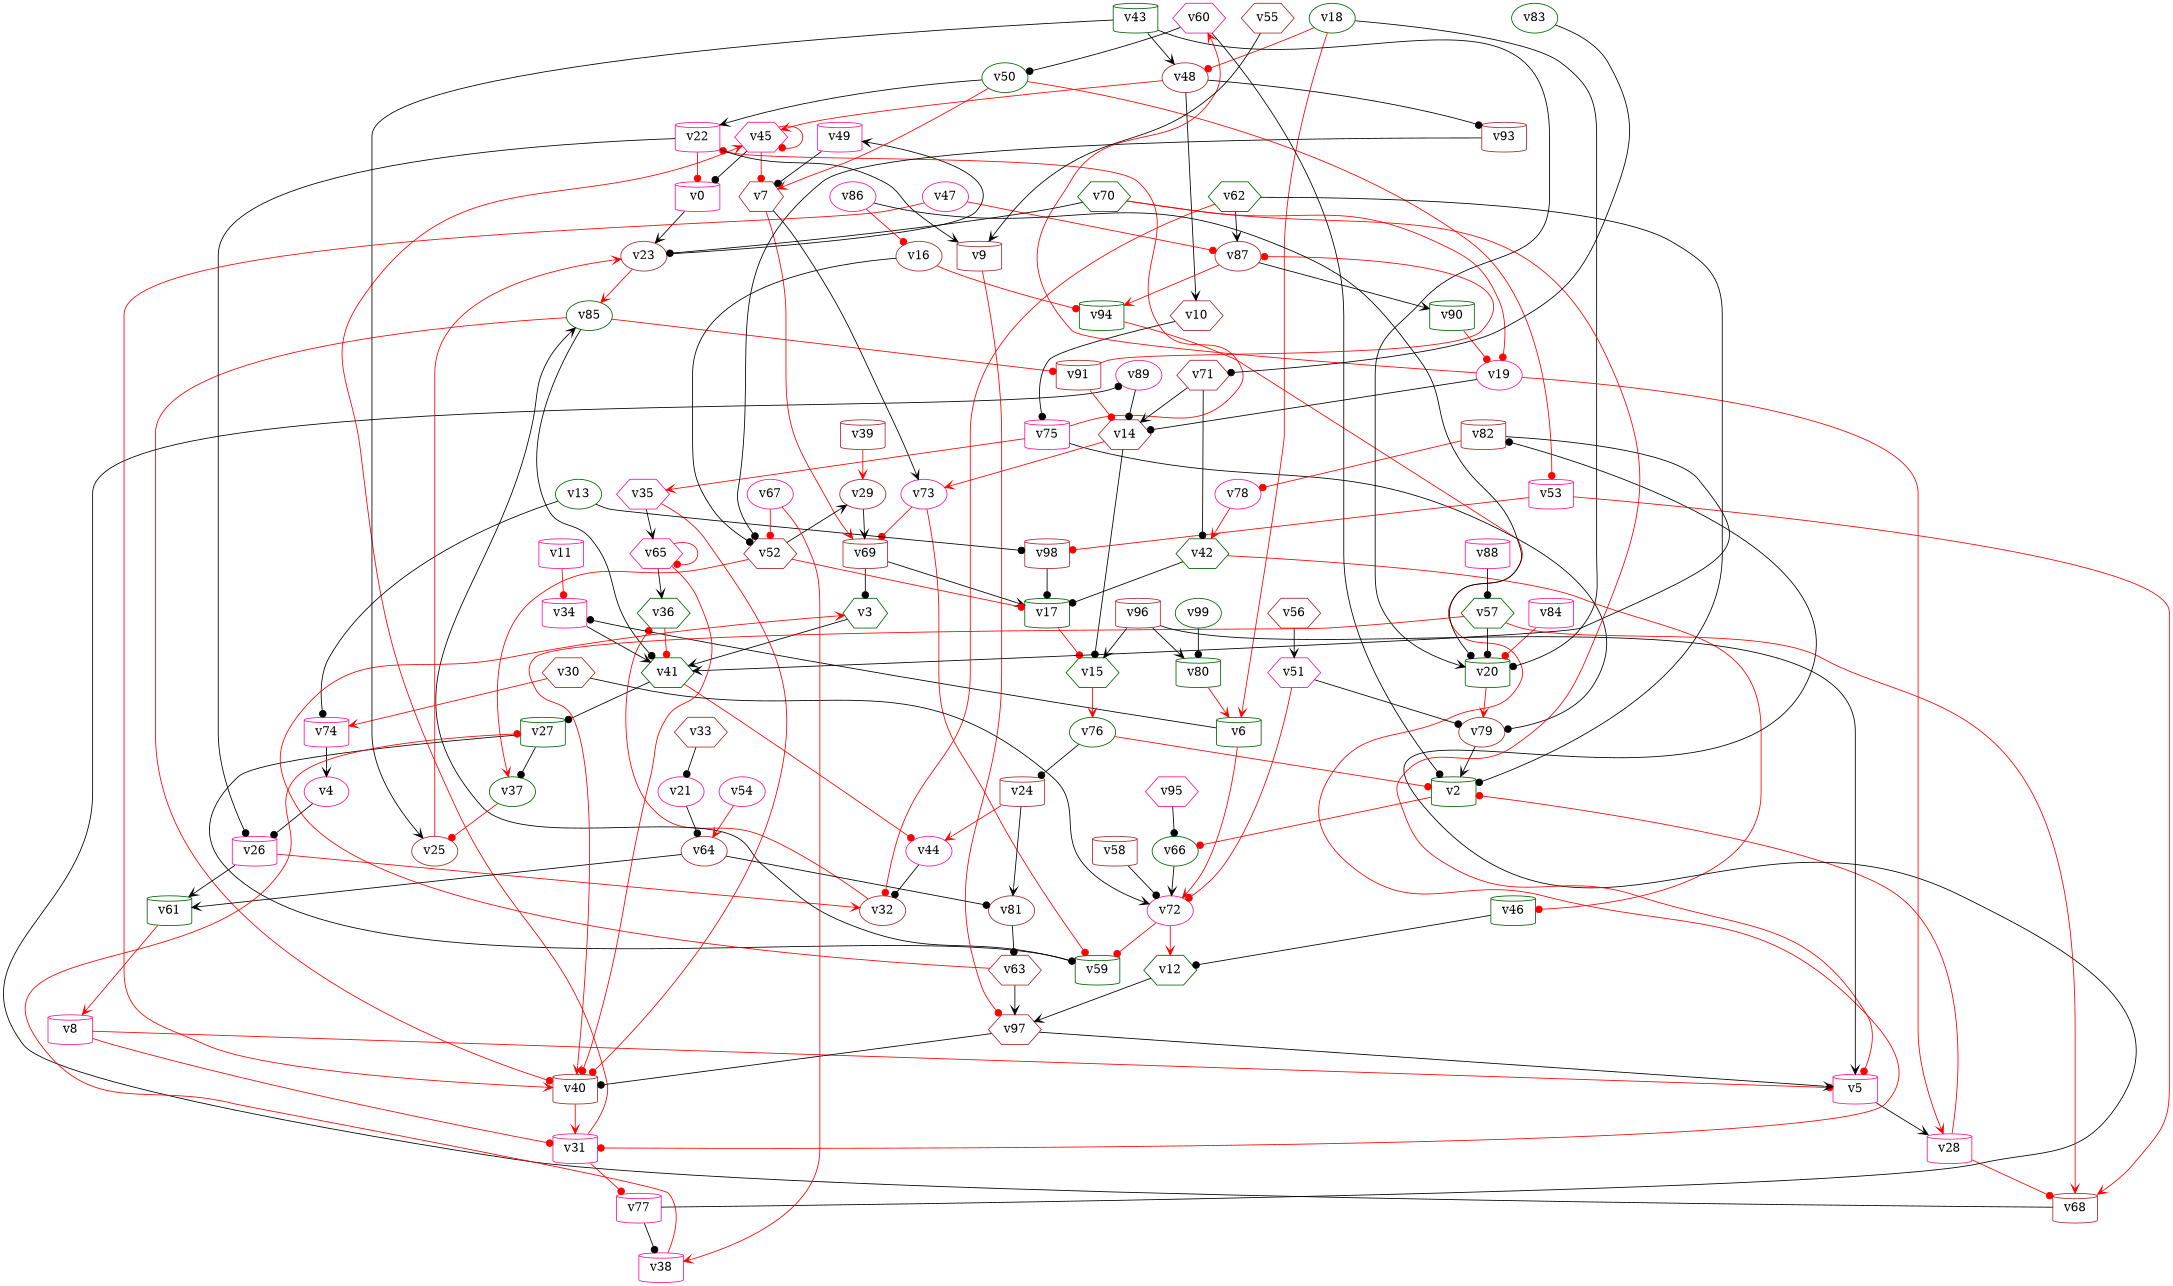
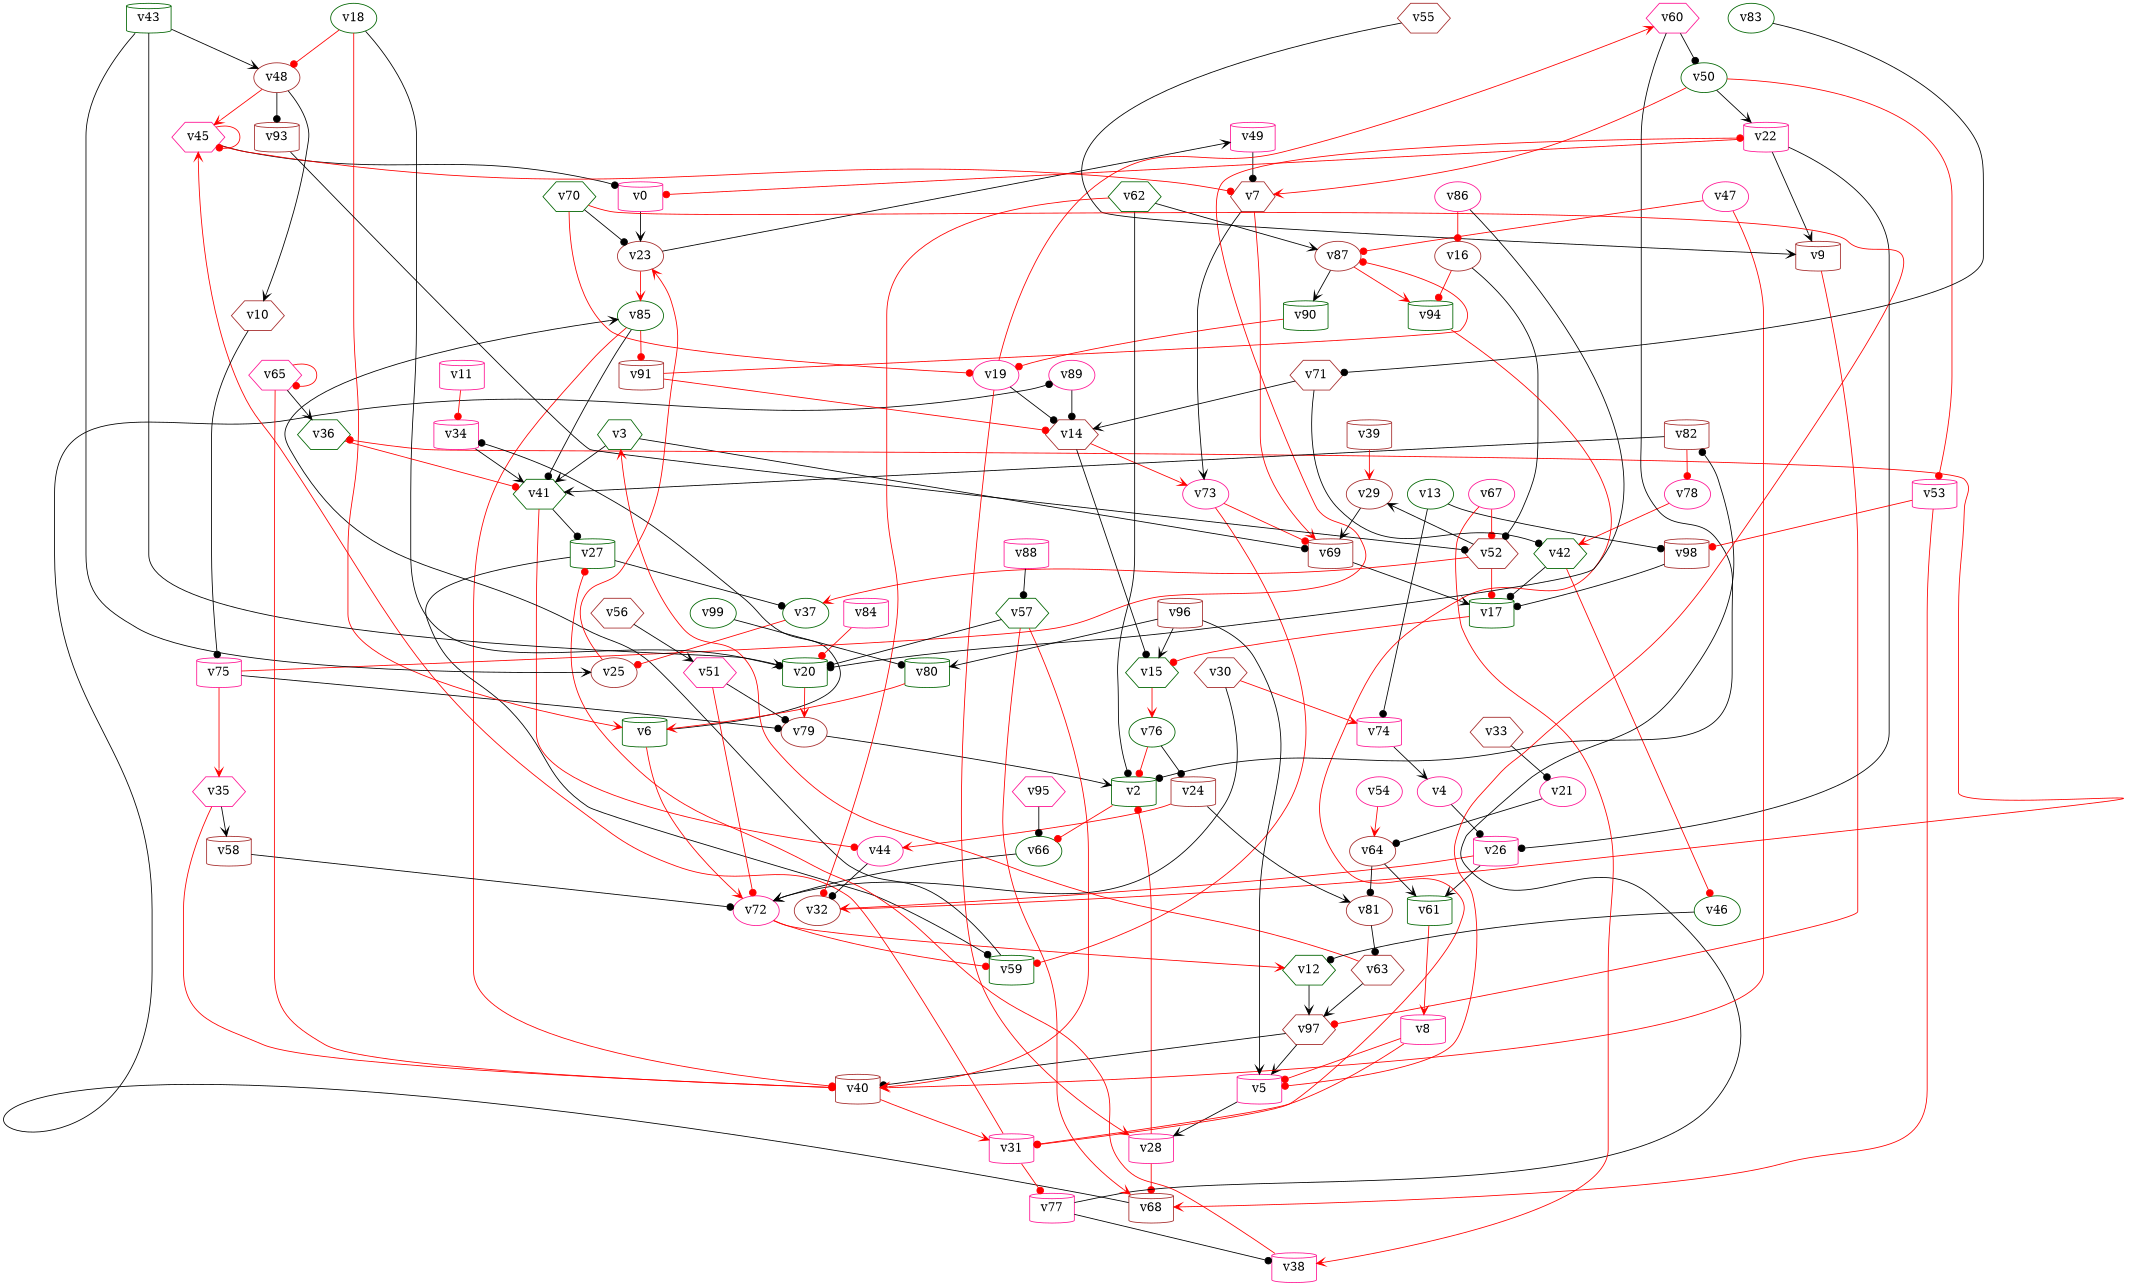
edge "v35" -> "v65": now "v35" -> "v58"
edge "v69" -> "v3": reversed
node "v46": shape cylinder -> ellipse
